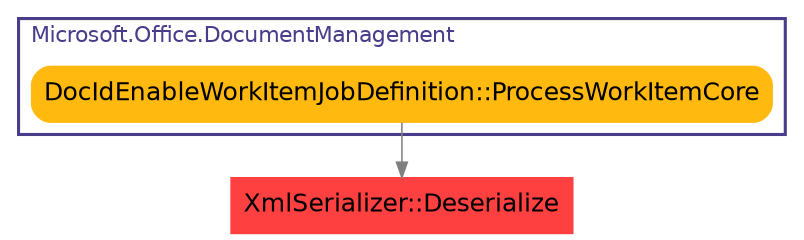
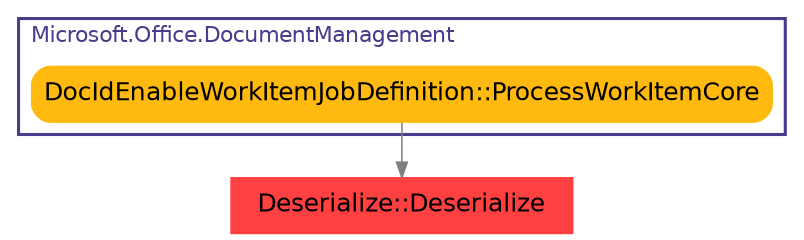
node "XmlSerializer::Deserialize": label "XmlSerializer::Deserialize" -> "Deserialize::Deserialize"
